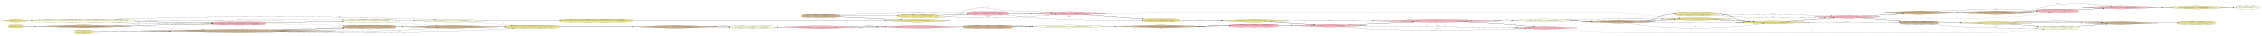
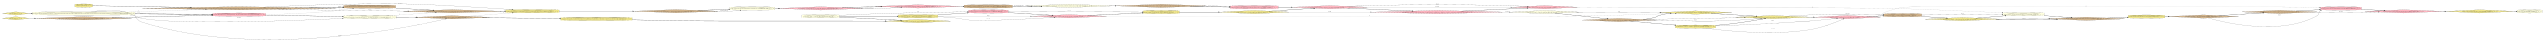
edge "Assert.assertTrue(iterator.next())@@@23@@@['1', '1', '1']" -> "UnsafeRow key3 = iterator.getKey()@@@29@@@['0', '0', '1']": now "Assert.assertTrue(iterator.next())@@@28@@@['0', '0', '1']" -> "UnsafeRow key3 = iterator.getKey()@@@29@@@['0', '0', '1']"
node "UnsafeRow key1 = iterator.getKey()@@@10@@@['1', '1', '0']": fillcolor tan -> lightyellow
node "Assert.assertEquals(3,batch.numRows())@@@7@@@['1', '1', '0']": fillcolor lightyellow -> tan
node "iteratorTest['0', '1', '0']": shape cylinder -> diamond
